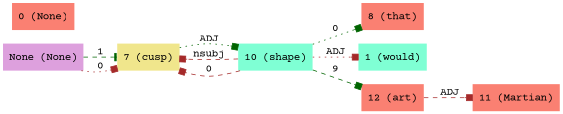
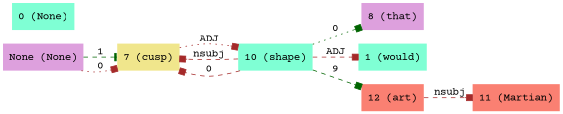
node "0 (None)": fillcolor salmon -> aquamarine
node "8 (that)": fillcolor salmon -> plum
edge "7 (cusp)" -> "10 (shape)": color darkgreen -> brown
edge "10 (shape)" -> "1 (would)": style dotted -> dashed
edge "12 (art)" -> "11 (Martian)": label "ADJ" -> "nsubj"
